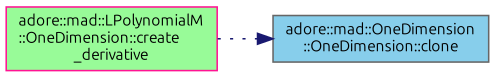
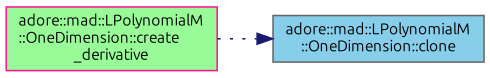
node "adore::mad::OneDimension ::OneDimension::clone": label "adore::mad::OneDimension ::OneDimension::clone" -> "adore::mad::LPolynomialM ::OneDimension::clone"
